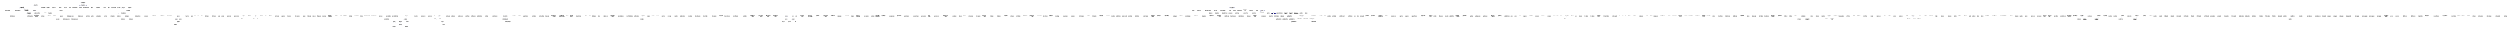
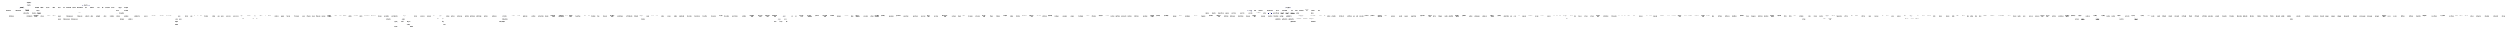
node "inclusive_scan_executors _v1.cpp": removed
